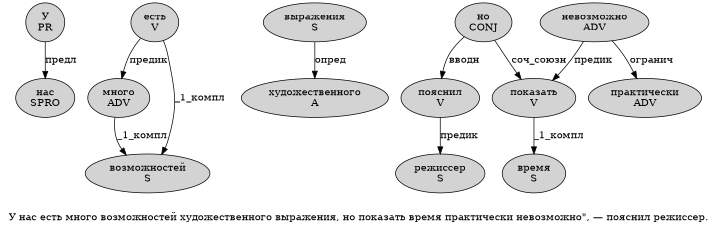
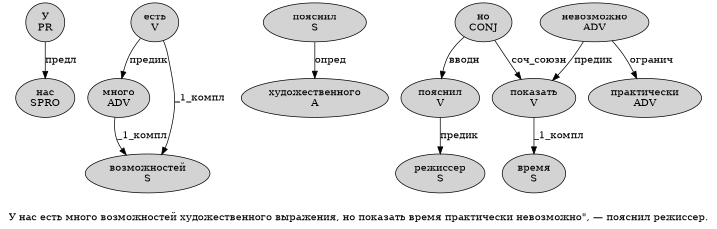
node "выражения S": label "выражения S" -> "пояснил S"
